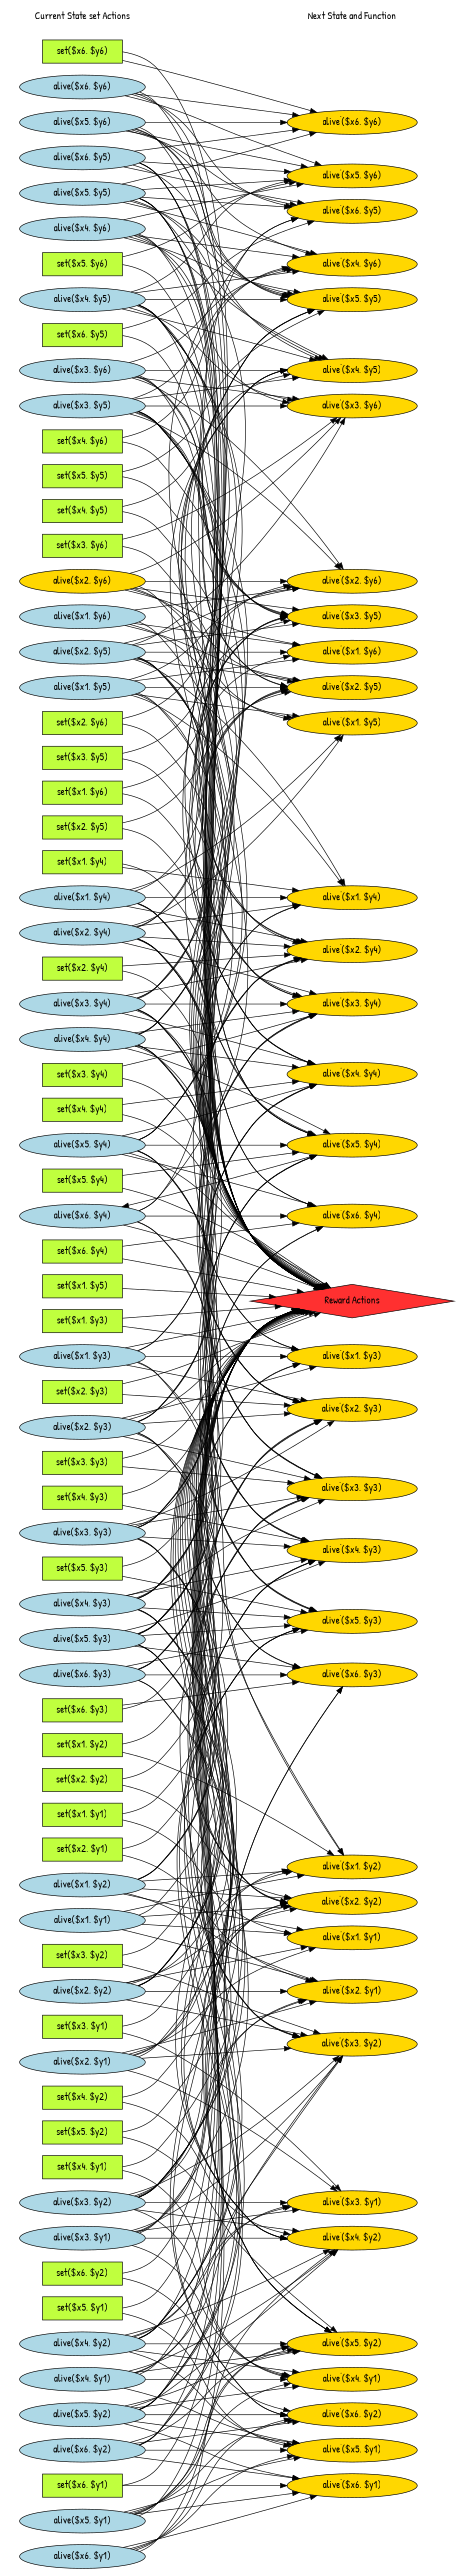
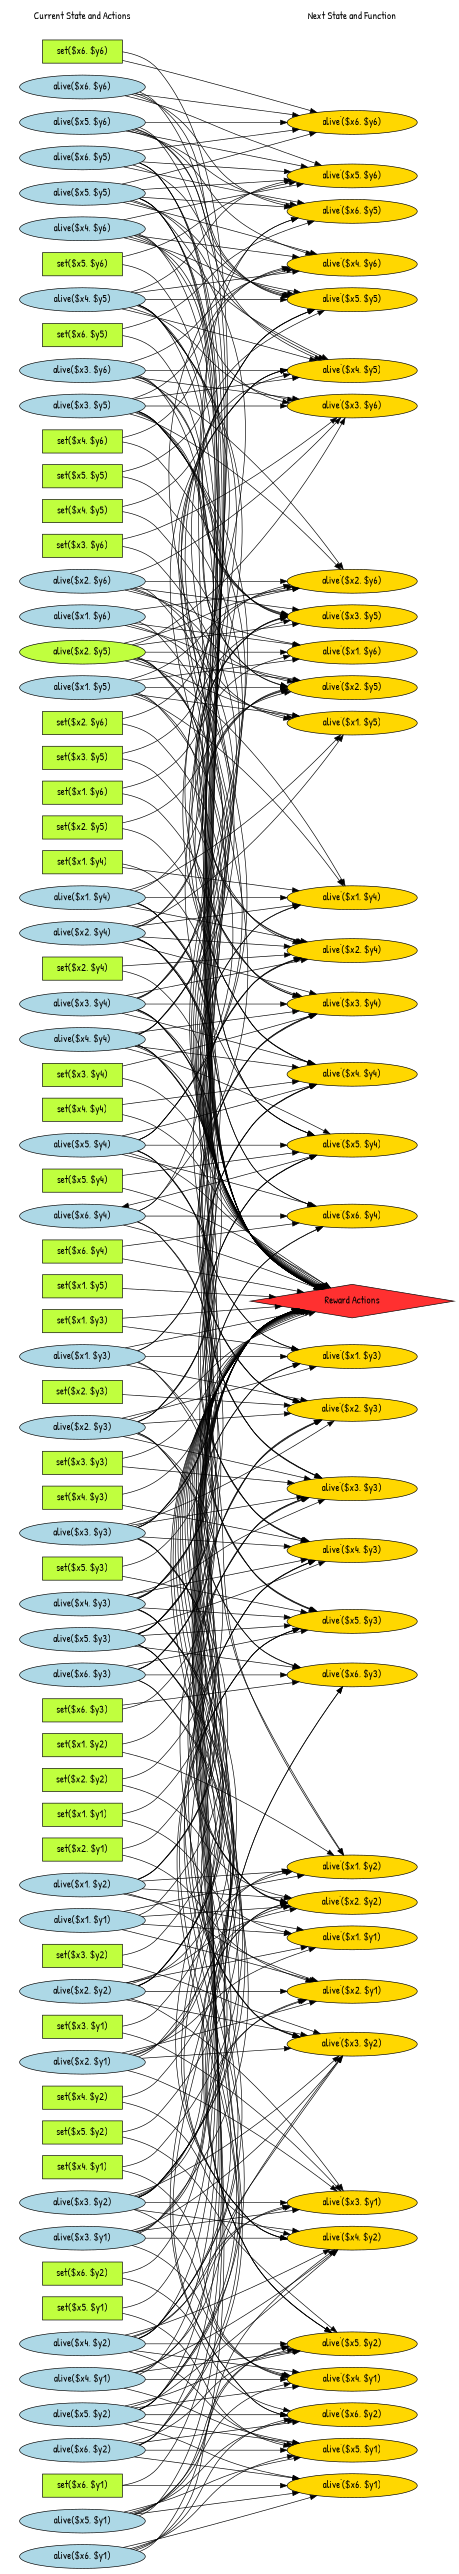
node "Current State set Actions": label "Current State set Actions" -> "Current State and Actions"
node "alive($x2, $y6)": fillcolor gold1 -> lightblue
node "alive($x2, $y5)": fillcolor lightblue -> olivedrab1
edge "alive($x2, $y5)" -> "alive'($x5, $y4)": now "alive($x2, $y5)" -> "alive'($x1, $y5)"
edge "set($x2, $y3)" -> "Reward Actions": removed
edge "alive($x2, $y2)" -> "alive'($x3, $y1)": added
